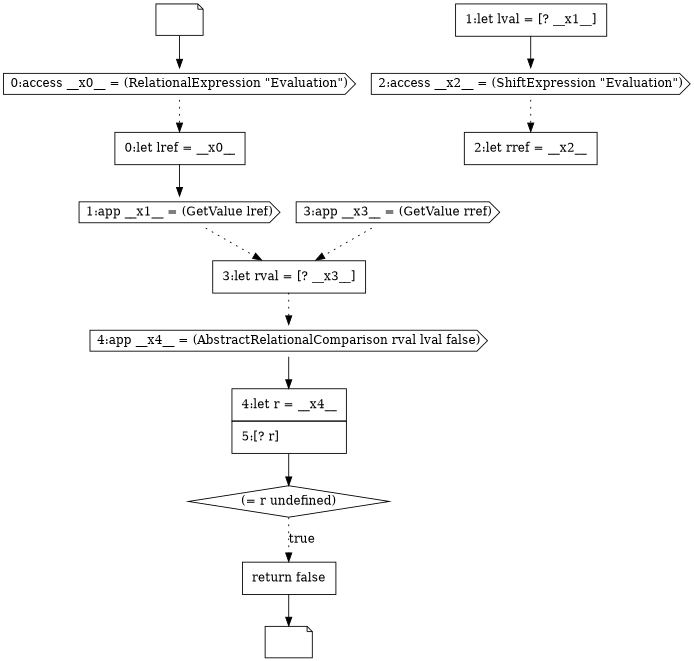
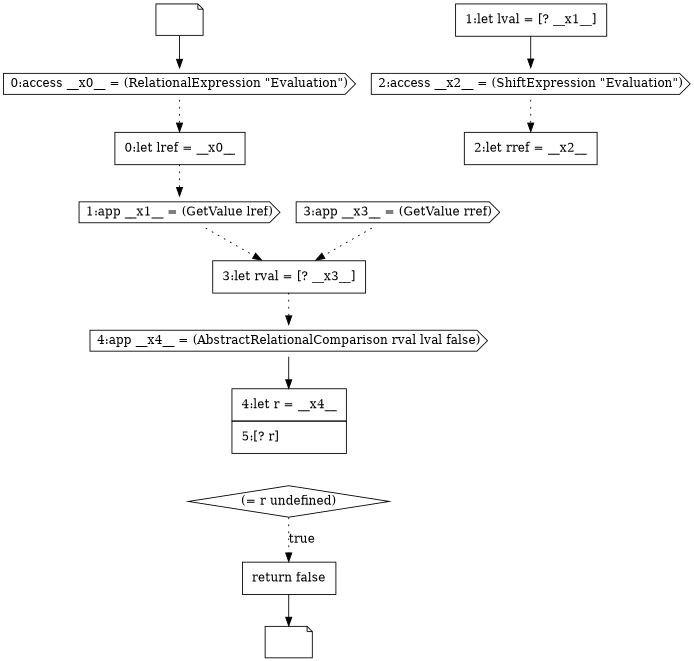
edge "0:let lref = __x0__" -> "1:app __x1__ = (GetValue lref)": style solid -> dotted
edge "4:let r = __x4__" -> "(= r undefined)": removed
